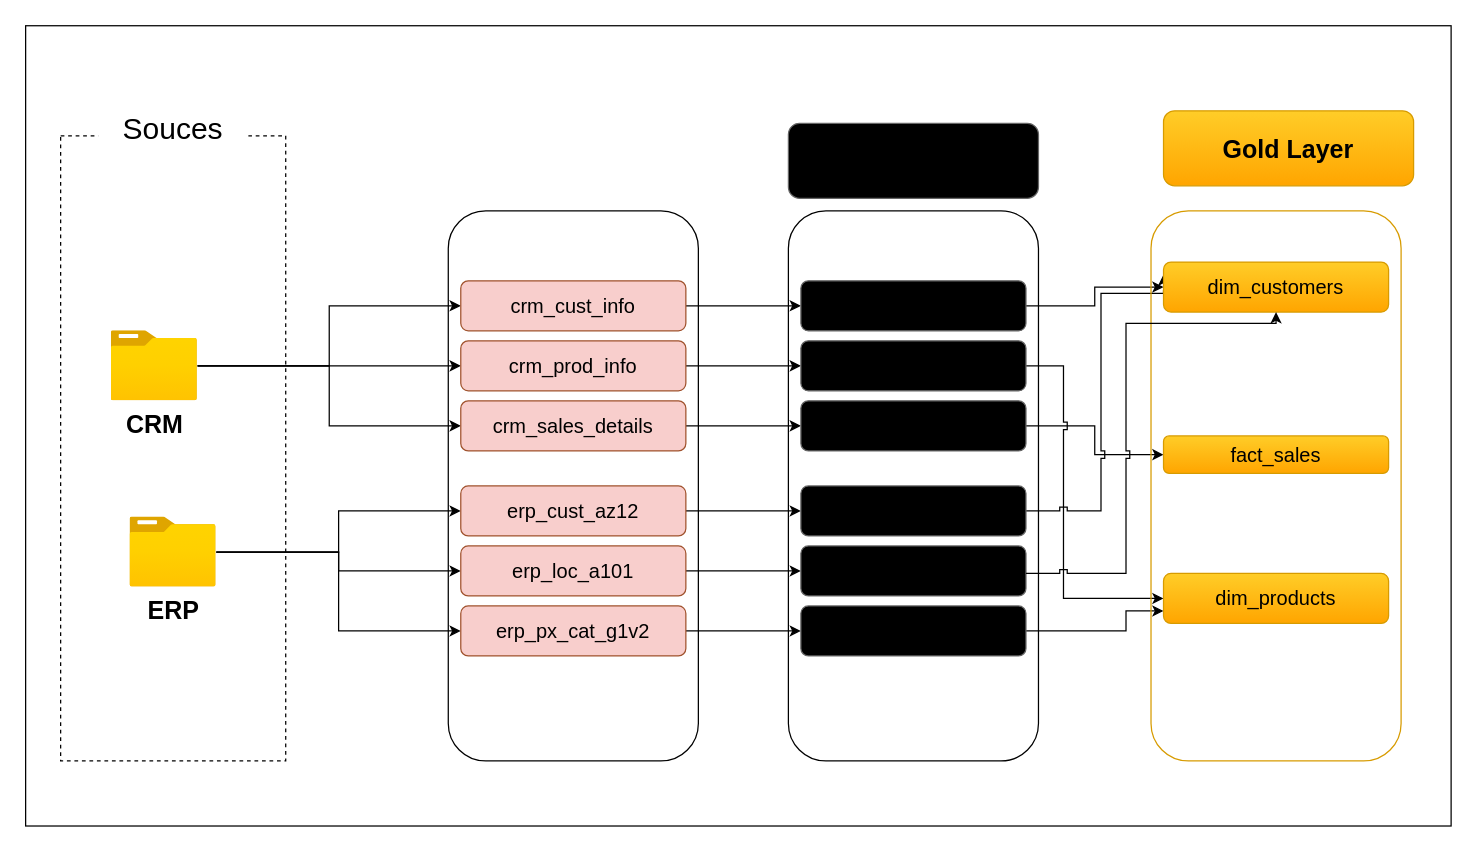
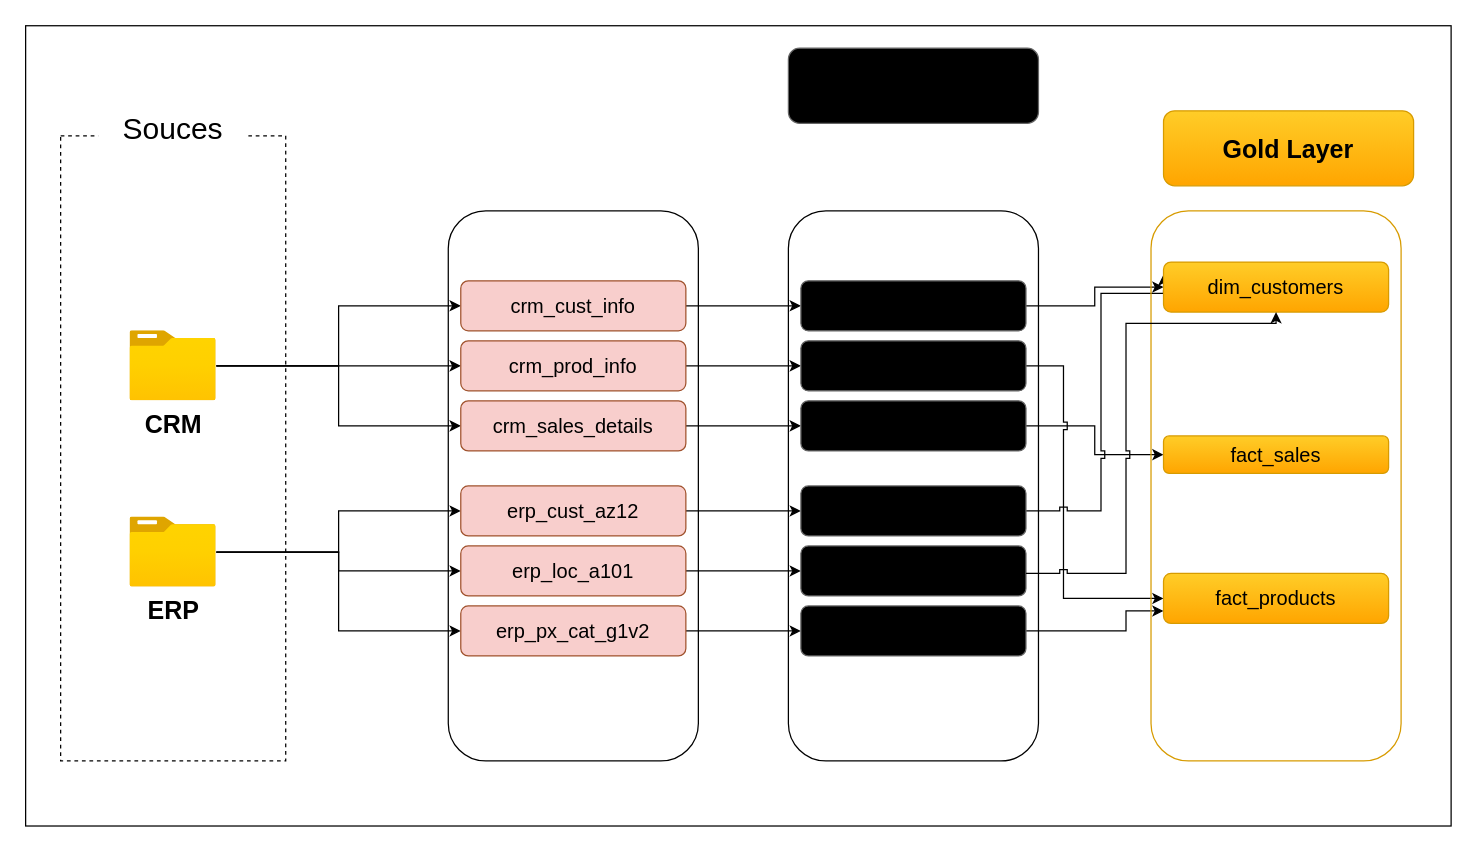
node "Silver Layer": moved (913, 161) -> (913, 86)
node "CRM": moved (154, 366) -> (173, 366)
node "dim_products": label "dim_products" -> "fact_products"
